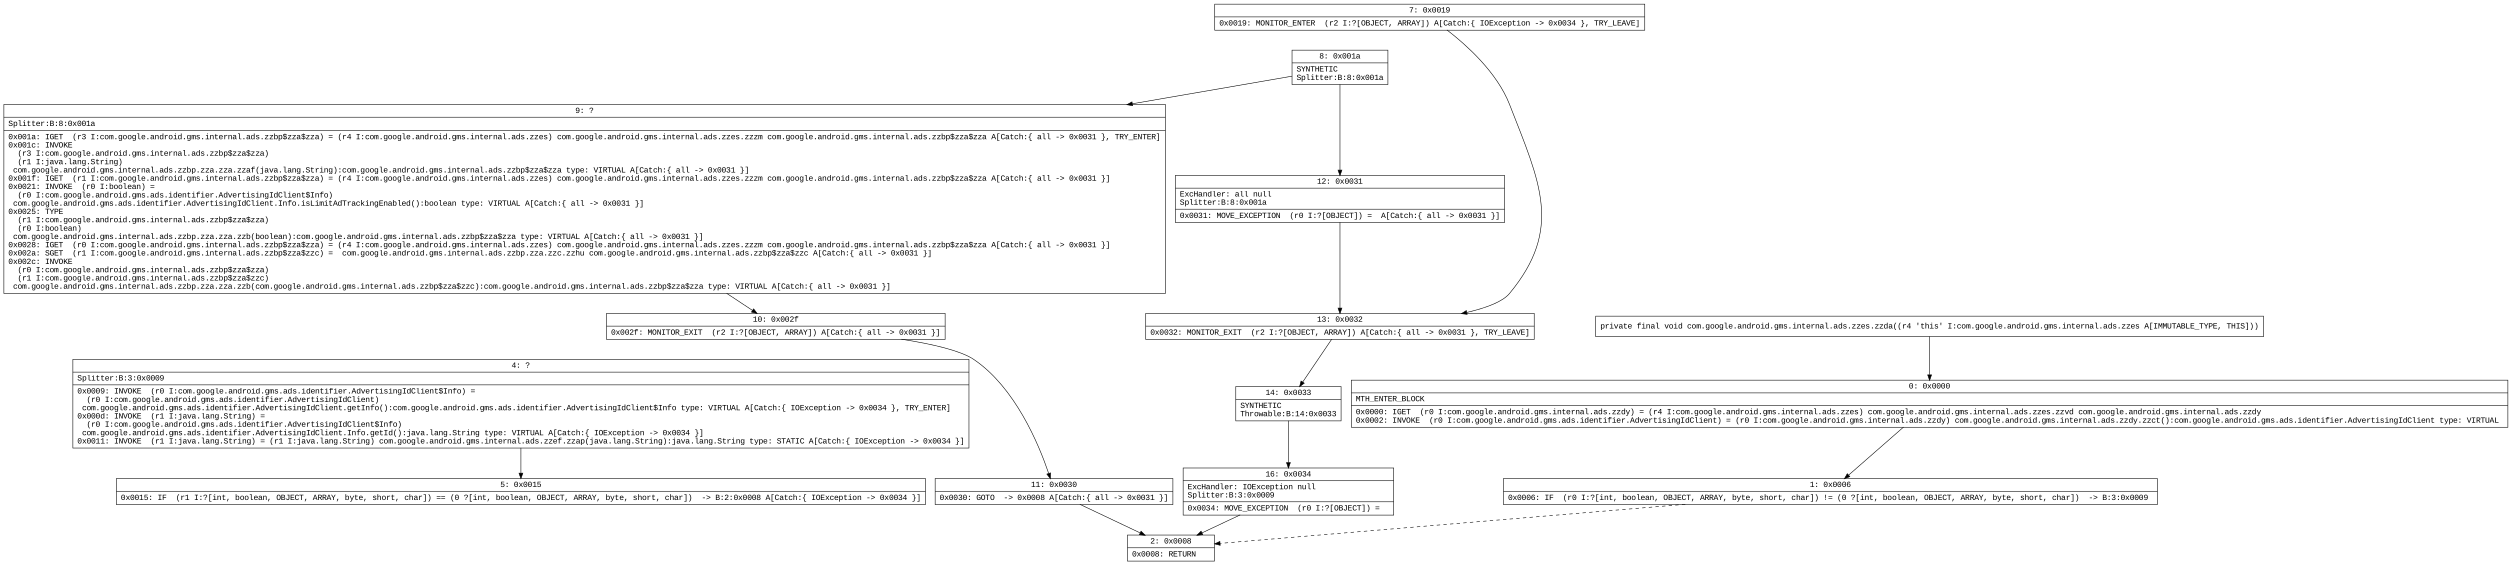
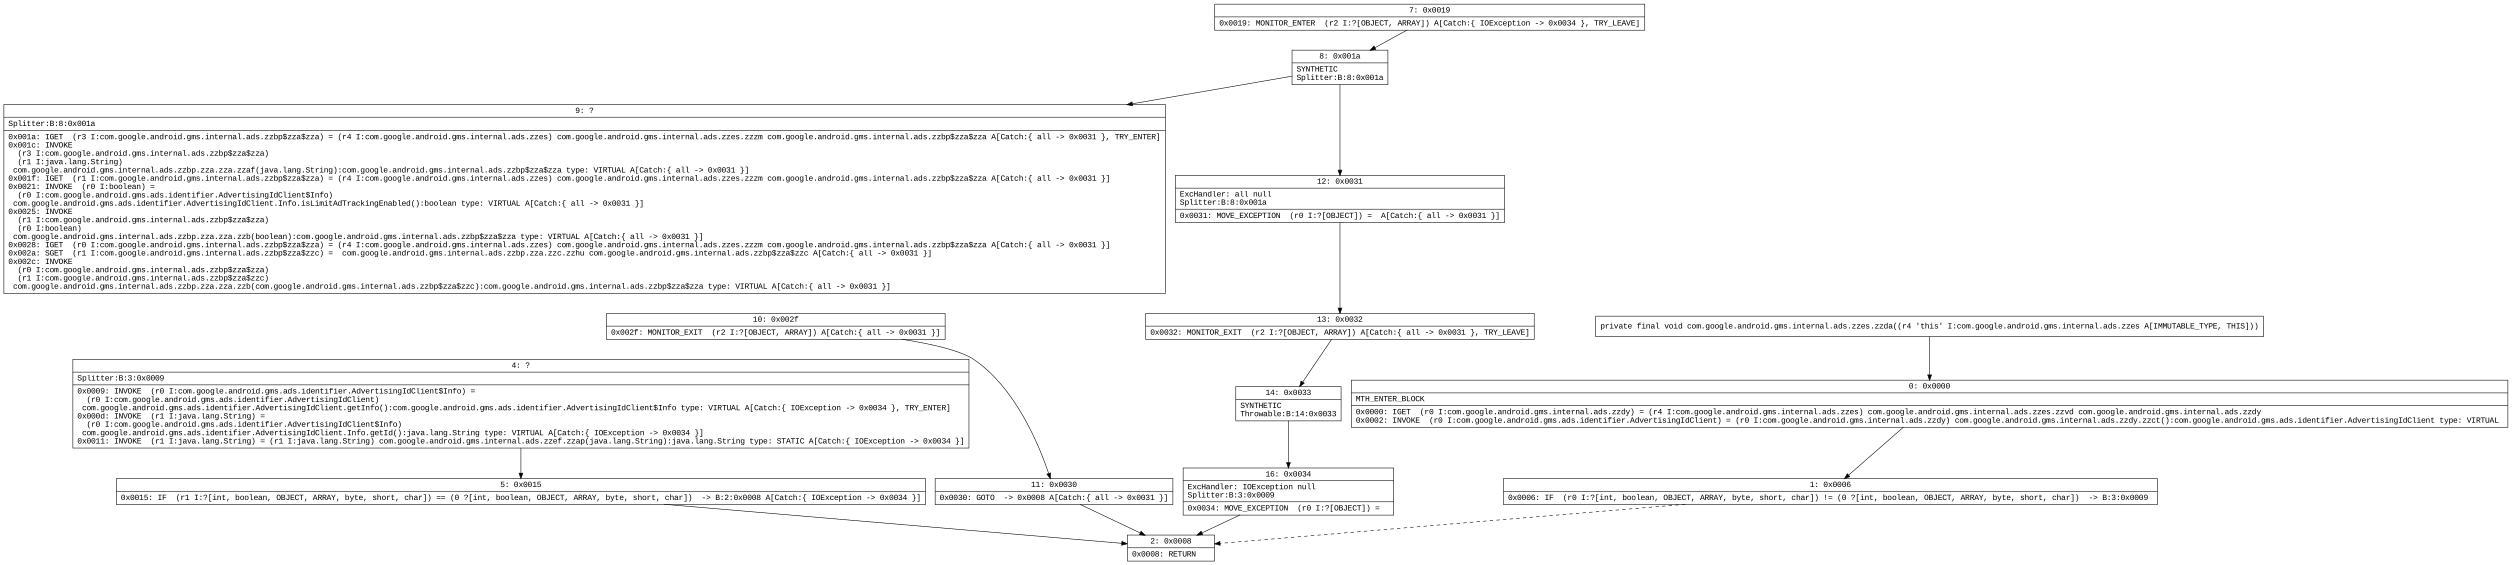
edge "7: 0x0019" -> "13: 0x0032": now "7: 0x0019" -> "8: 0x001a"
node "9: ?": text "0x0025: TYPE" -> "0x0025: INVOKE"
edge "9: ?" -> "10: 0x002f": removed
edge "5: 0x0015" -> "2: 0x0008": added
